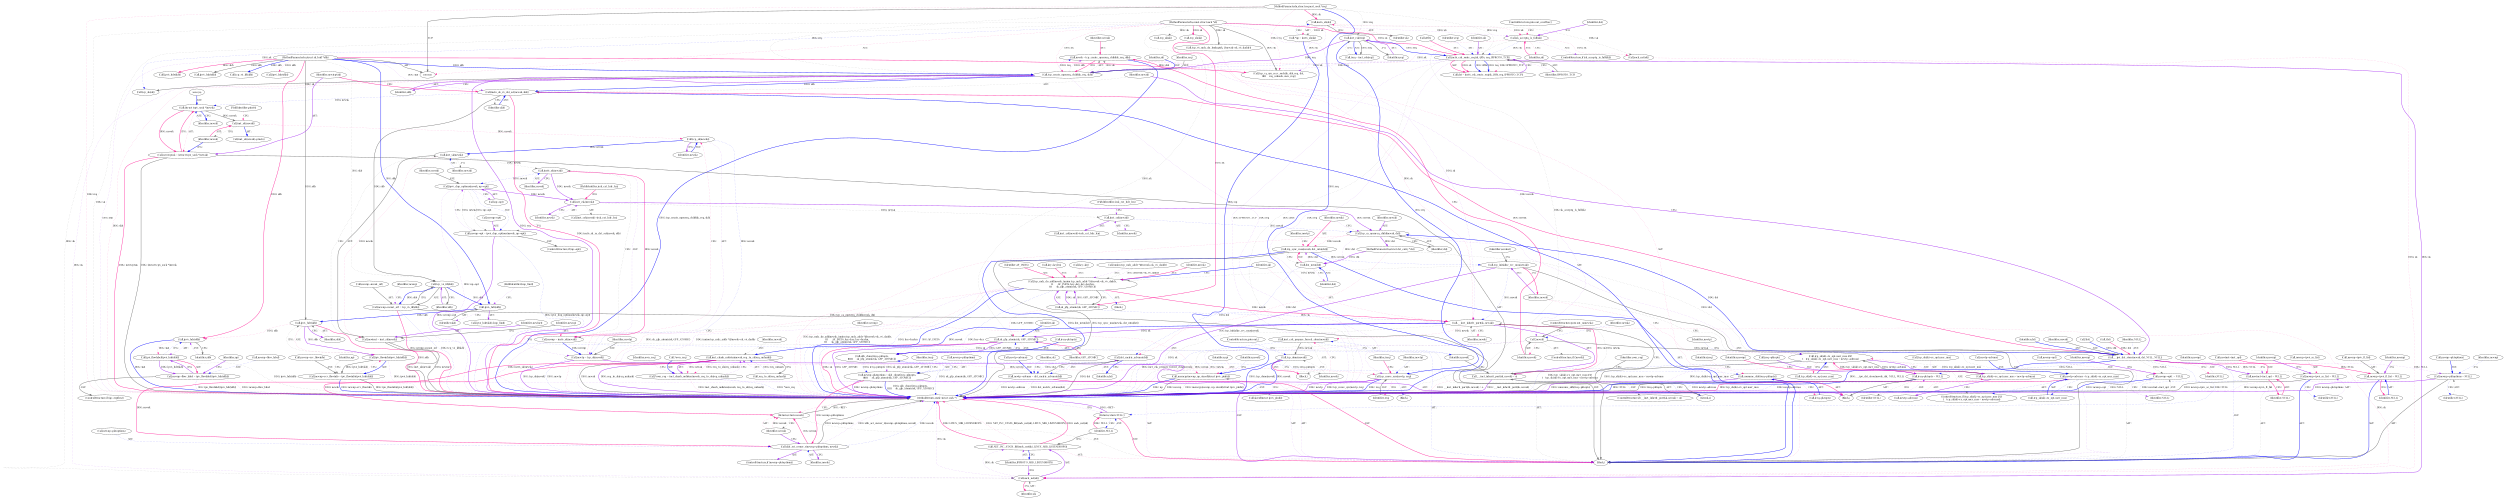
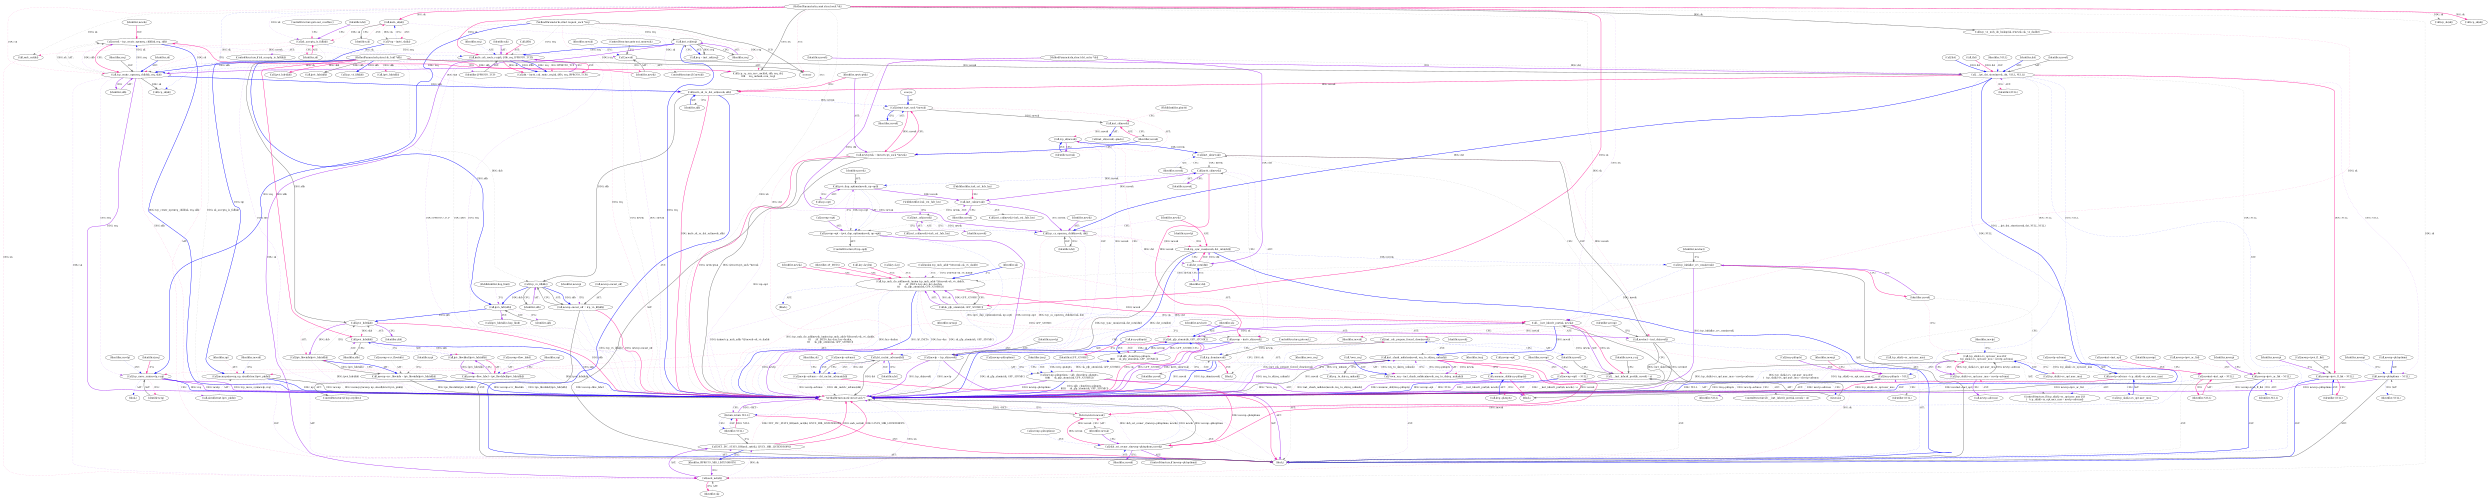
edge "(MethodParameterIn,struct request_sock *req)" -> "(Call,inet6_sk(sk))": now "(MethodParameterIn,const struct sock *sk)" -> "(Call,inet6_sk(sk))"
edge "(Call,tcp_ca_openreq_child(newsk, dst))" -> "(MethodParameterIn,struct dst_entry *dst)": reversed
edge "(Call,__ip6_dst_store(newsk, dst, NULL, NULL))" -> "(Call,newinet->inet_opt = NULL)": removed, label "DDG: NULL"
edge "(Call,newnp->rcv_flowinfo)" -> "(Call,newnp->rcv_flowinfo = ip6_flowinfo(ipv6_hdr(skb)))": style bold -> dotted
edge "(Call,newnp = inet6_sk(newsk))" -> "(MethodReturn,static struct sock *)": style dotted -> bold
